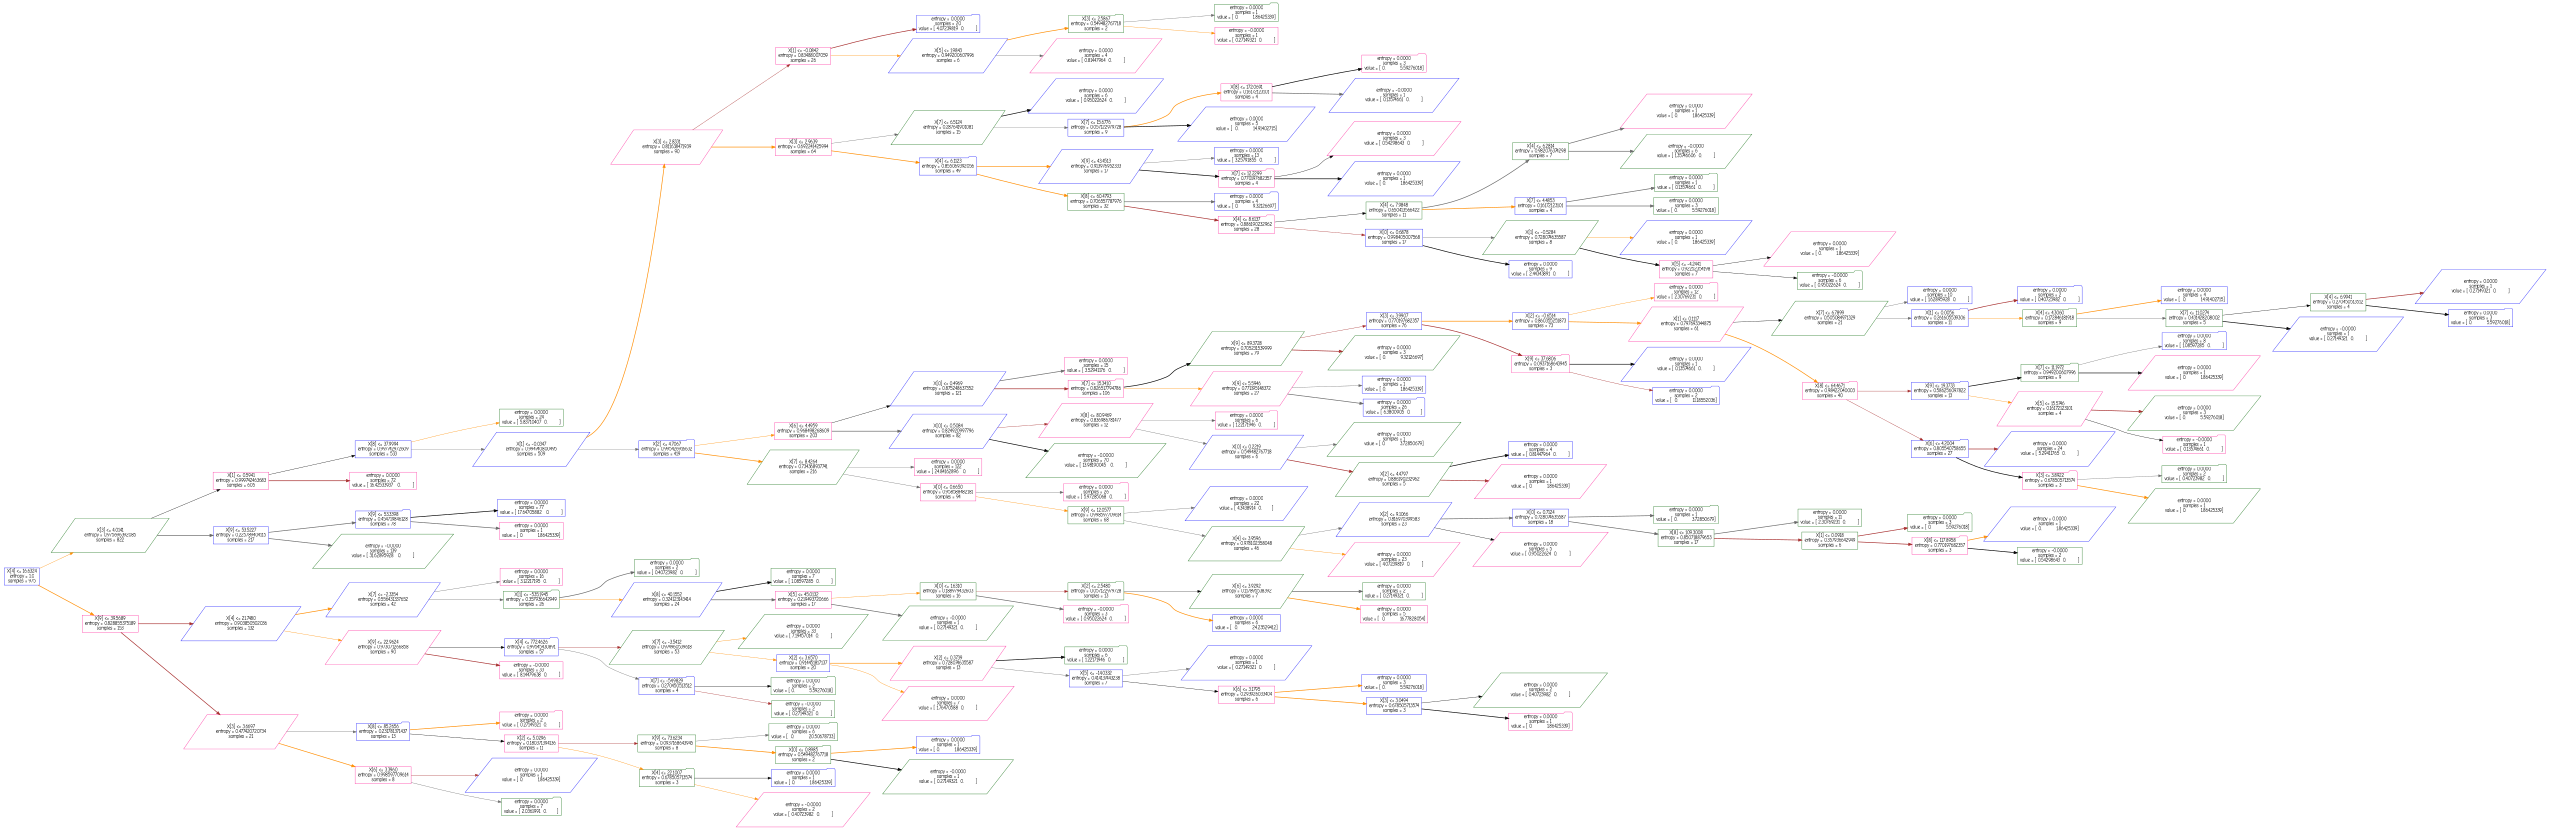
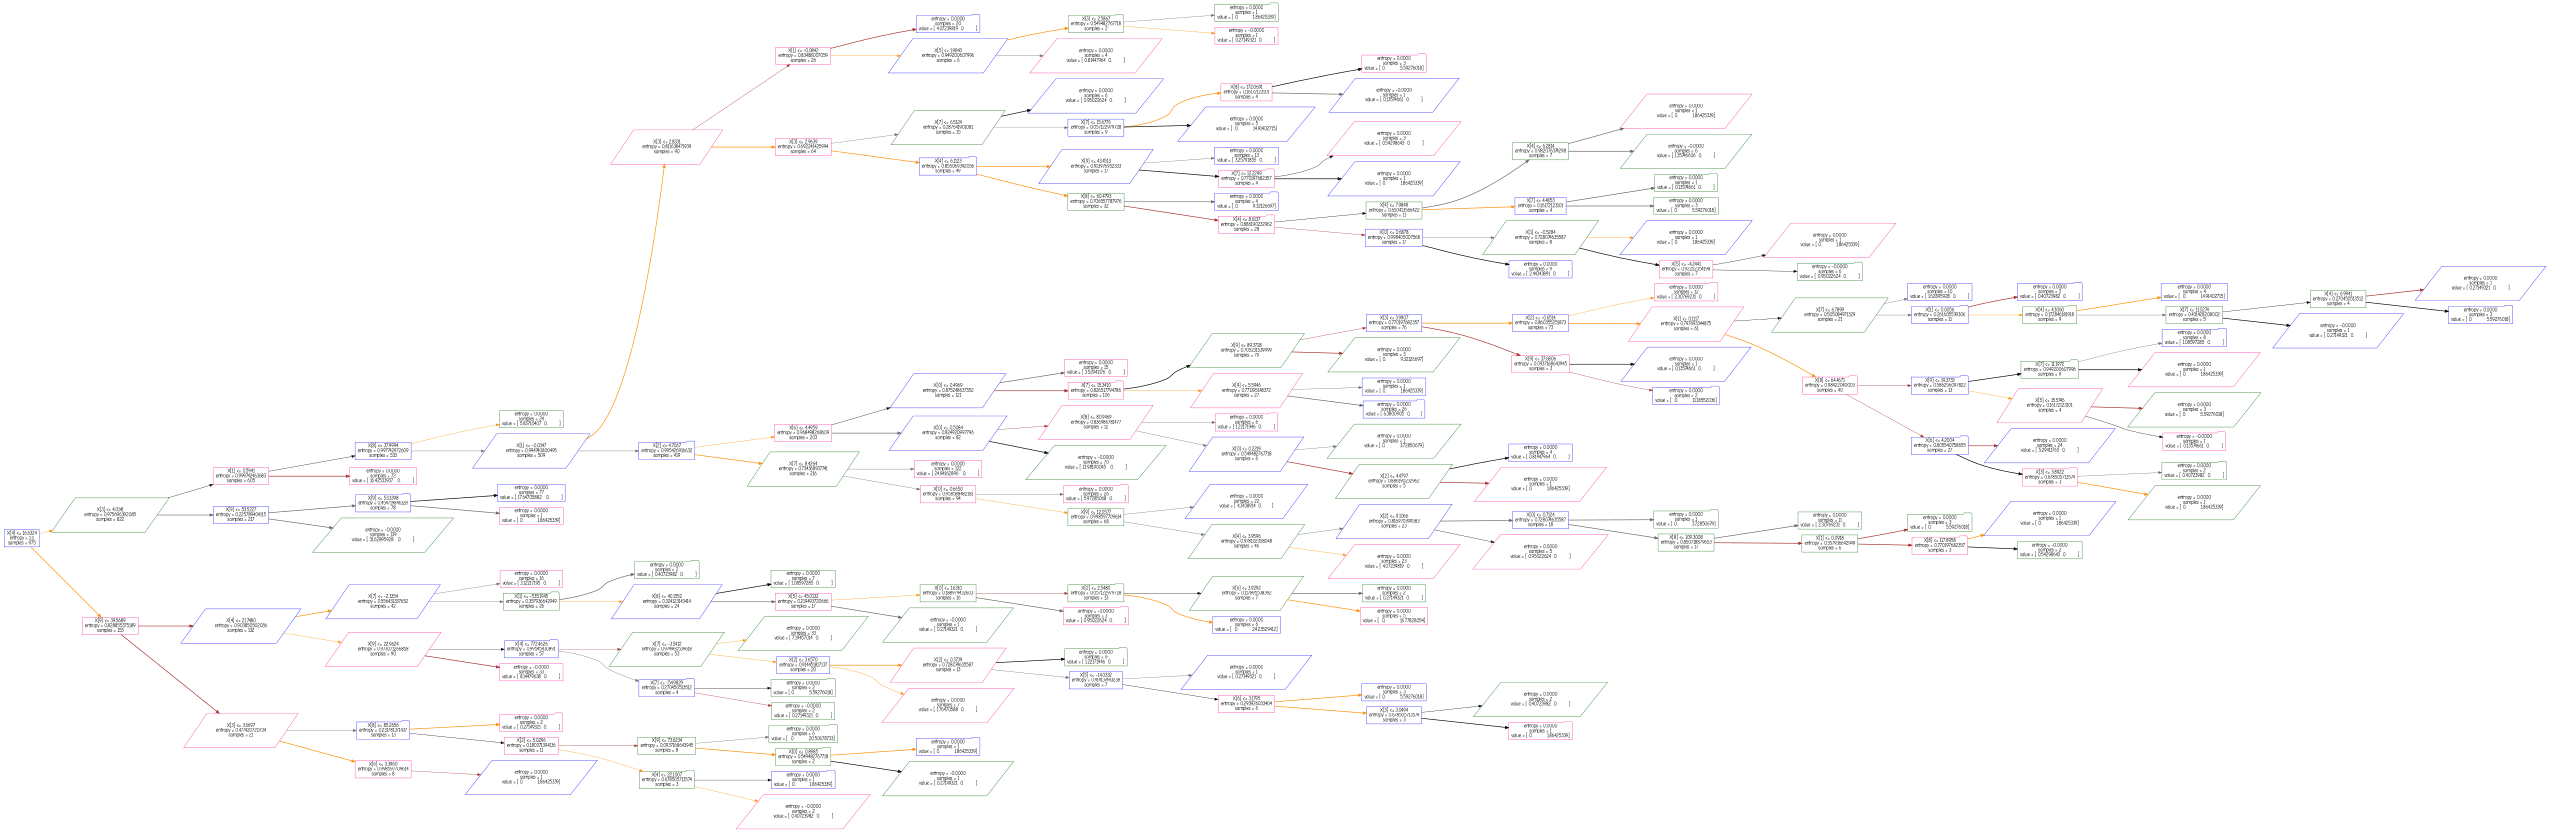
node "entropy = 0.0000 samples = 7 value = [ 2.0361991  0.       ]": removed
